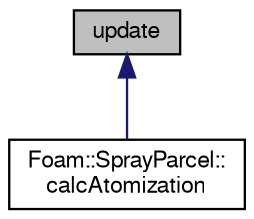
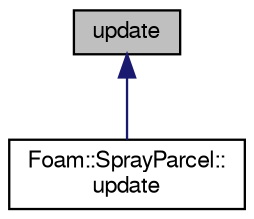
node "Foam::SprayParcel:: calcAtomization": label "Foam::SprayParcel:: calcAtomization" -> "Foam::SprayParcel:: update"
